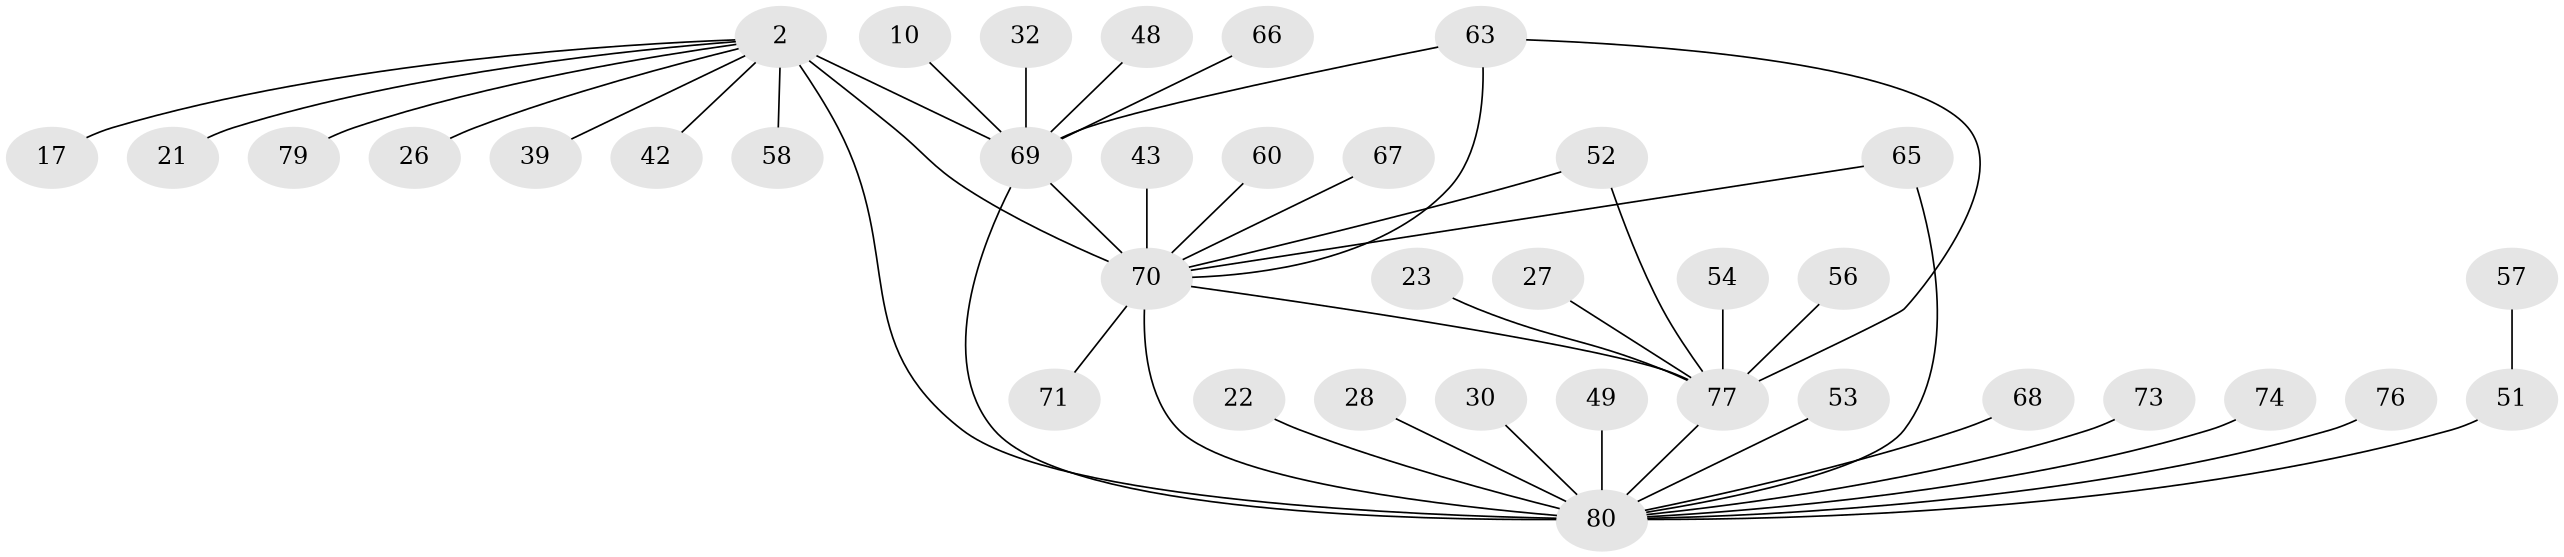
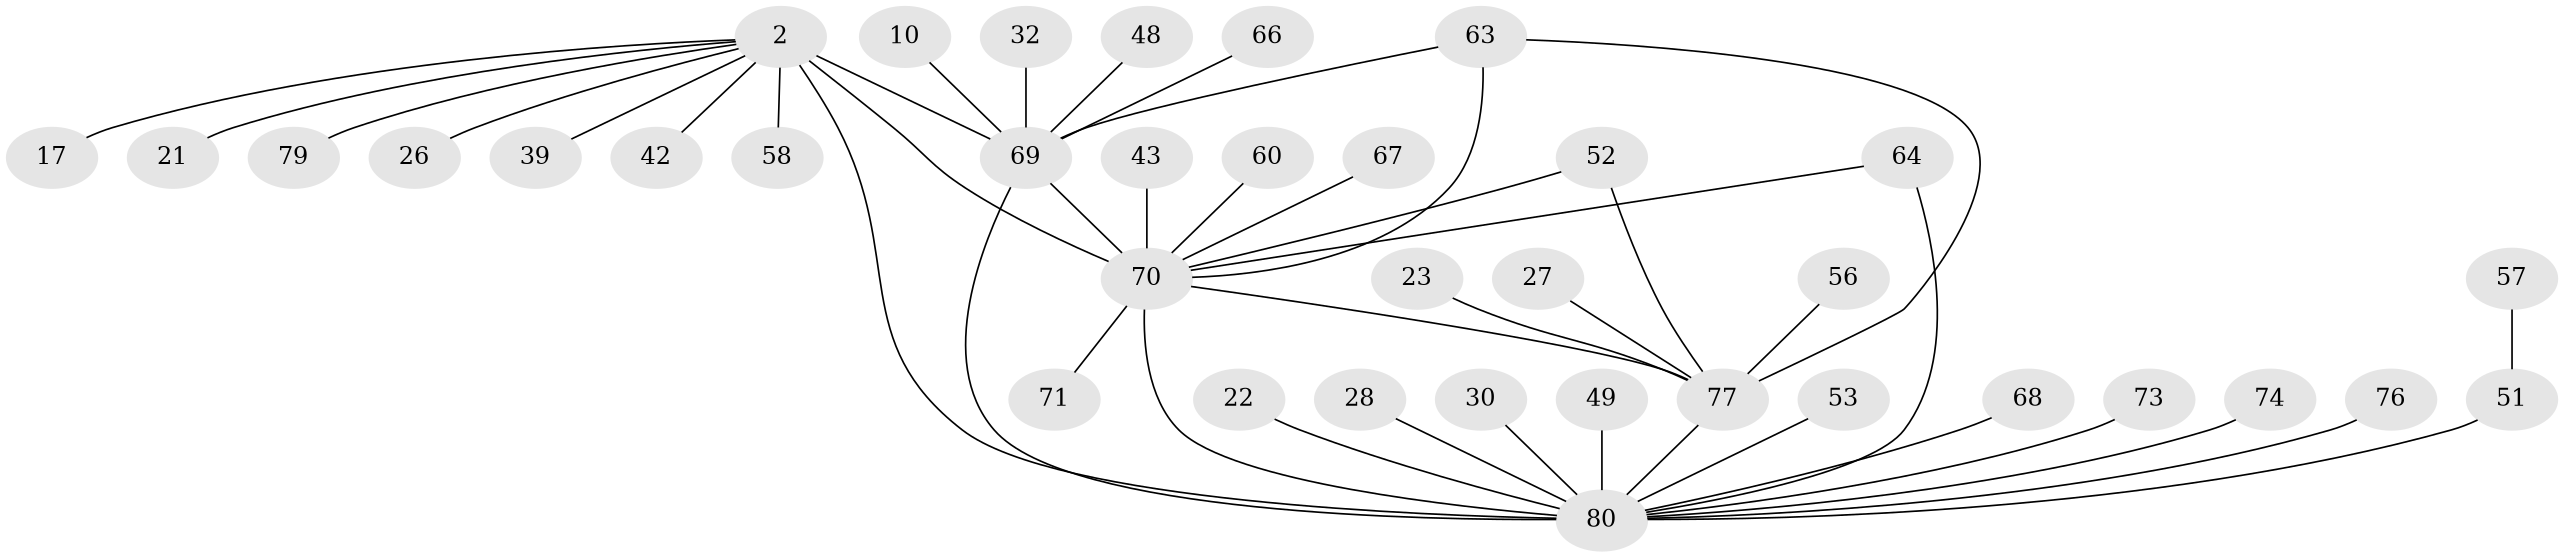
node "65": label "65" -> "64"
node "54": removed
